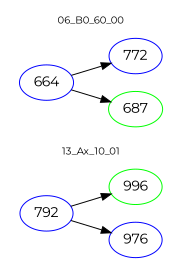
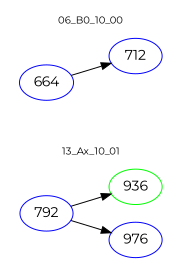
cluster "06_B0_60_00": label "06_B0_60_00" -> "06_B0_10_00"
node "772": label "772" -> "712"
node "687": removed
node "996": label "996" -> "936"
